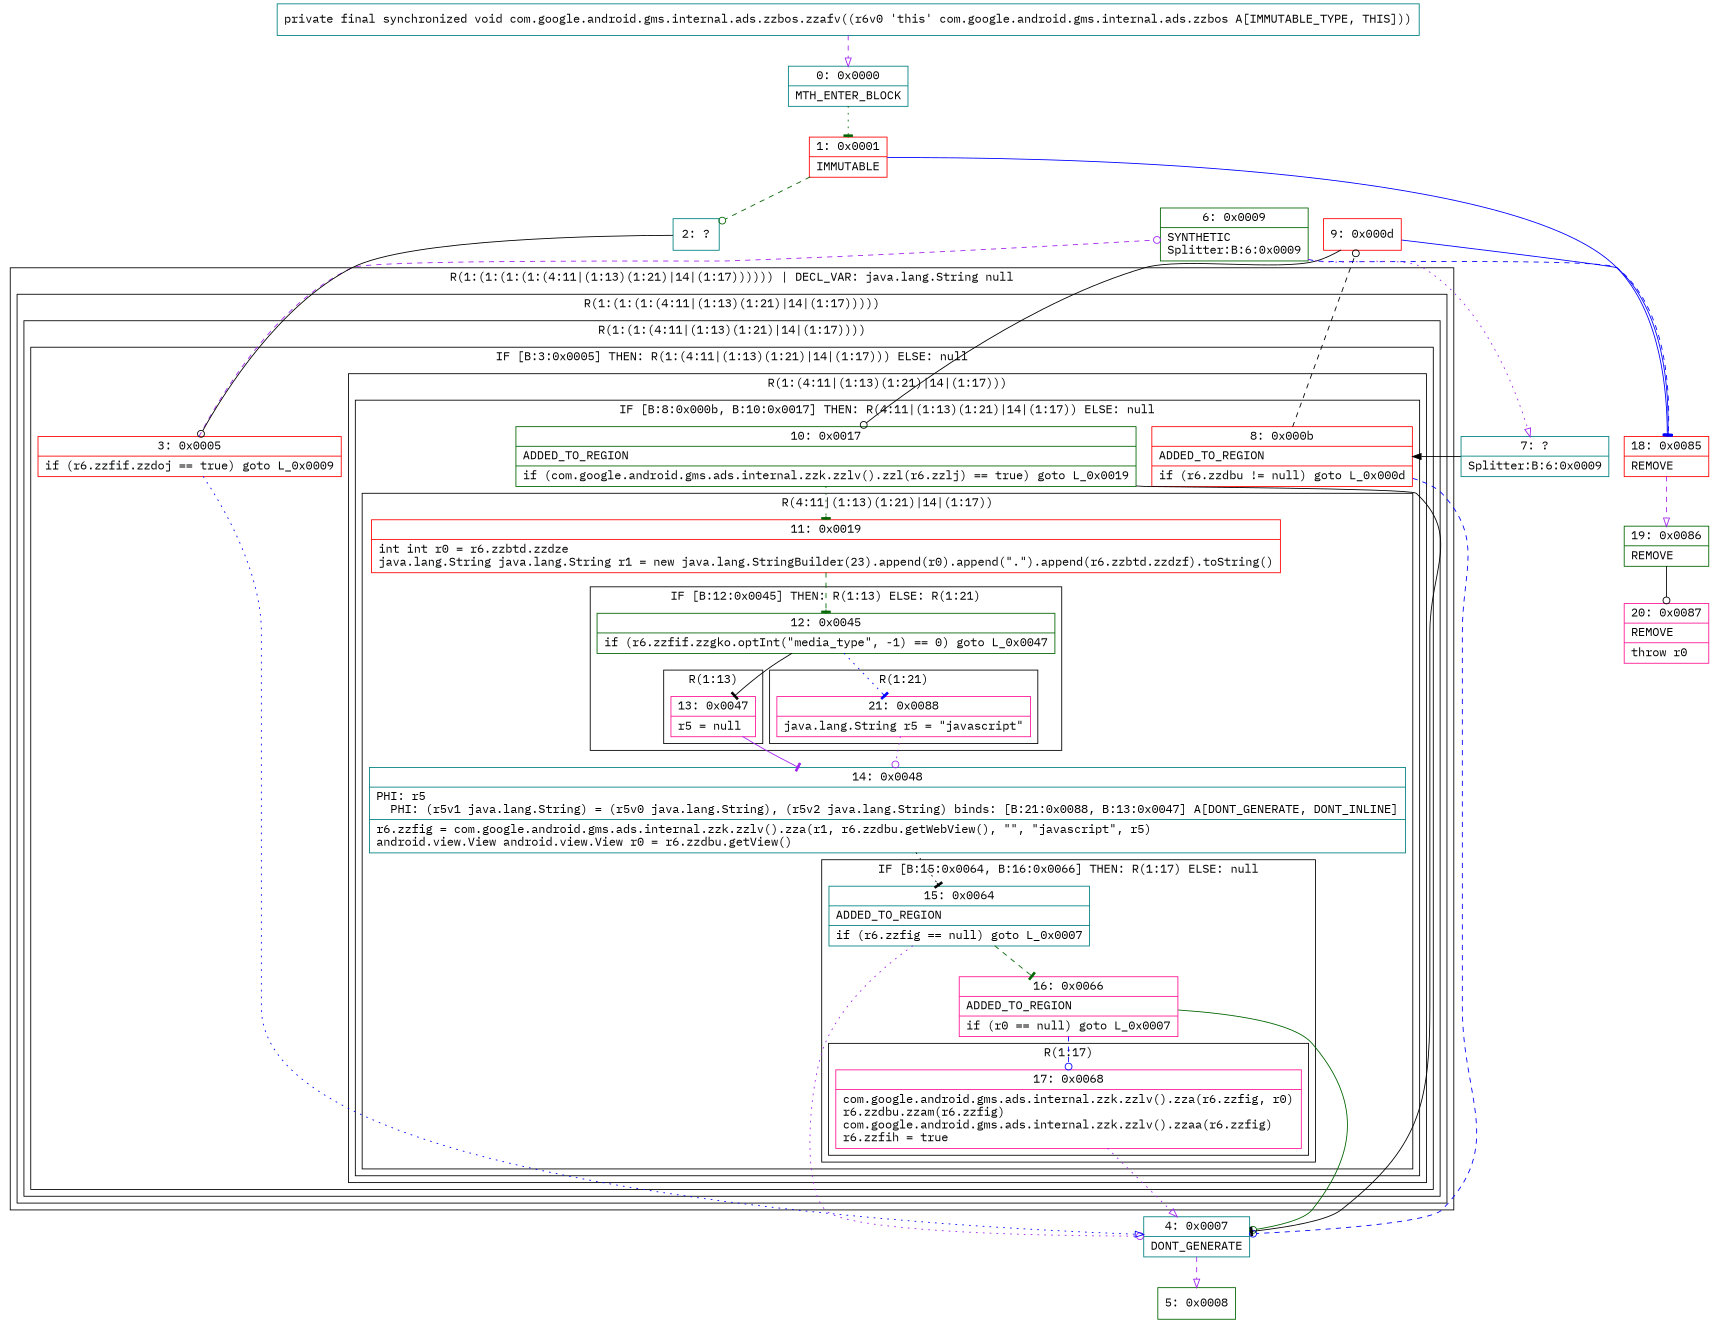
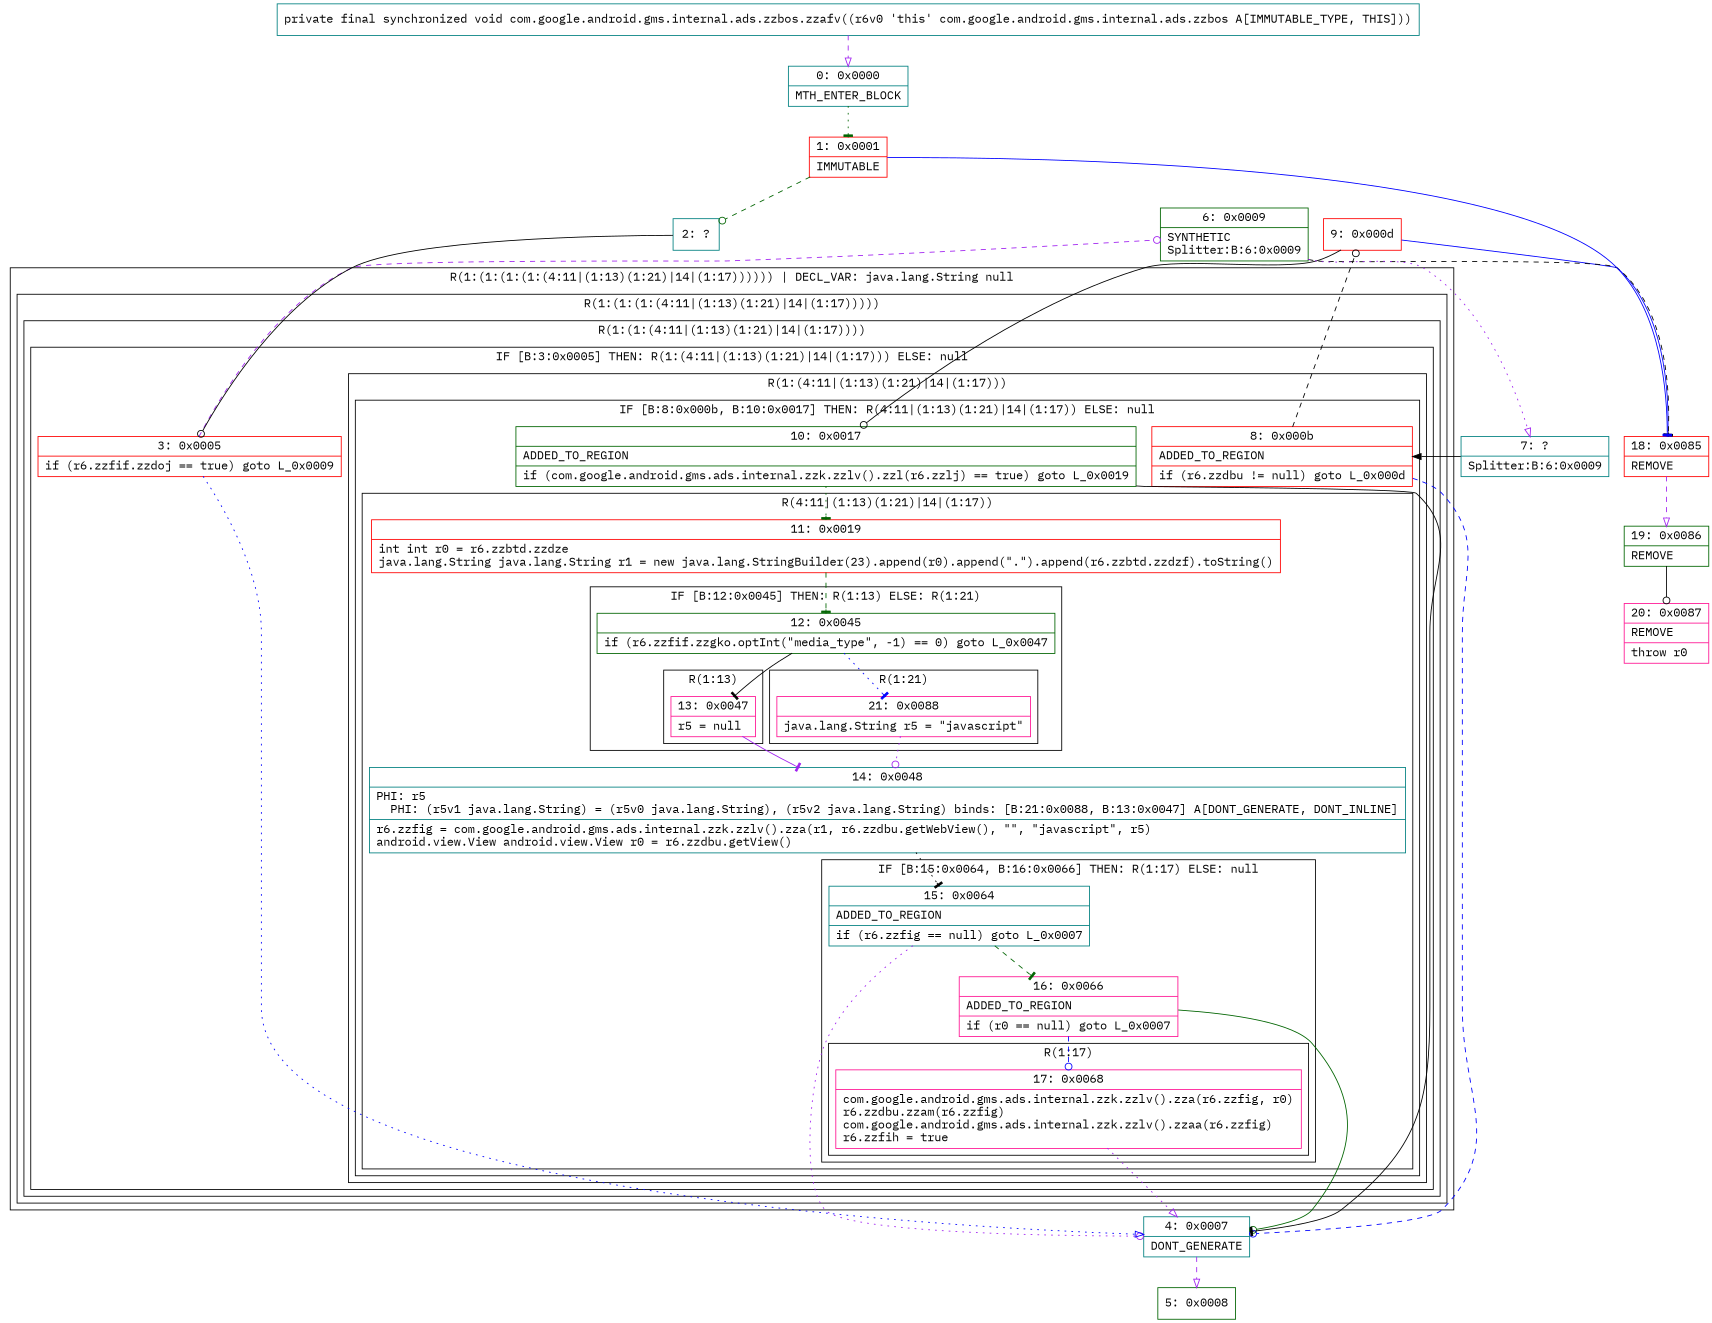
edge "6: 0x0009" -> "18: 0x0085": color blue -> black
